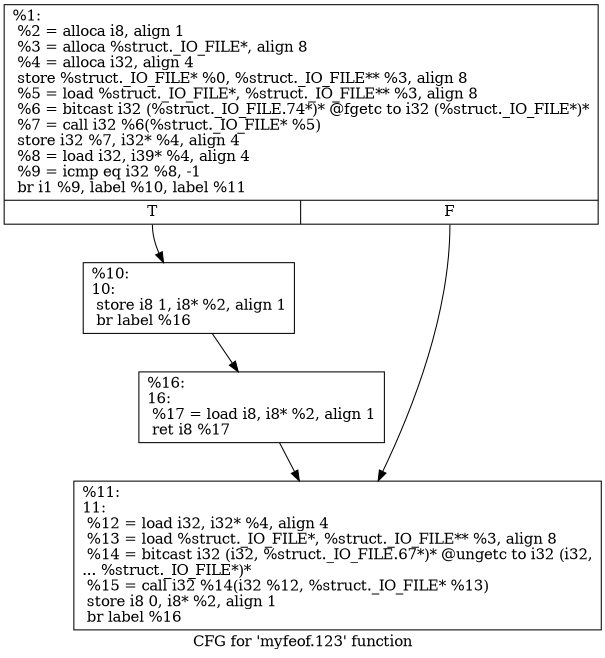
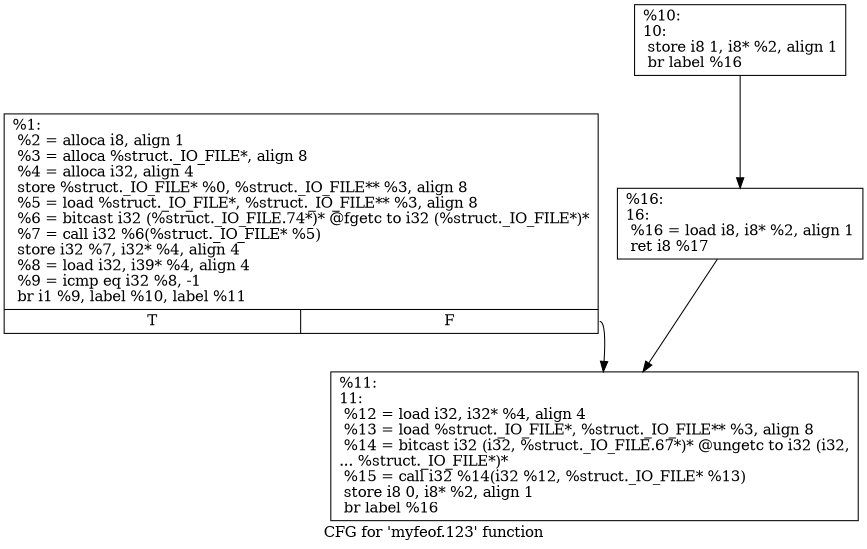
edge "%1:" -> "%10:": removed
node "%16:": text "%17 = load i8, i8* %2, align 1" -> "%16 = load i8, i8* %2, align 1"
